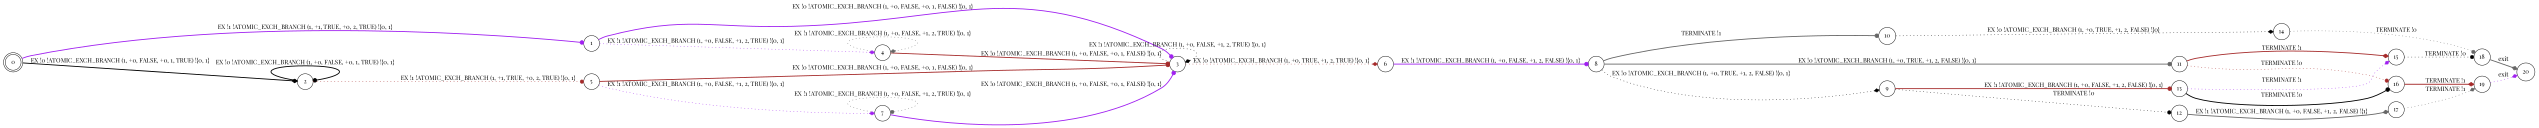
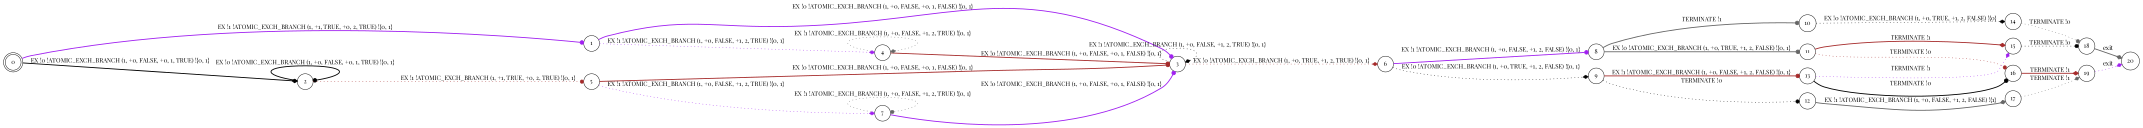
edge "8" -> "9": now "6" -> "9"
